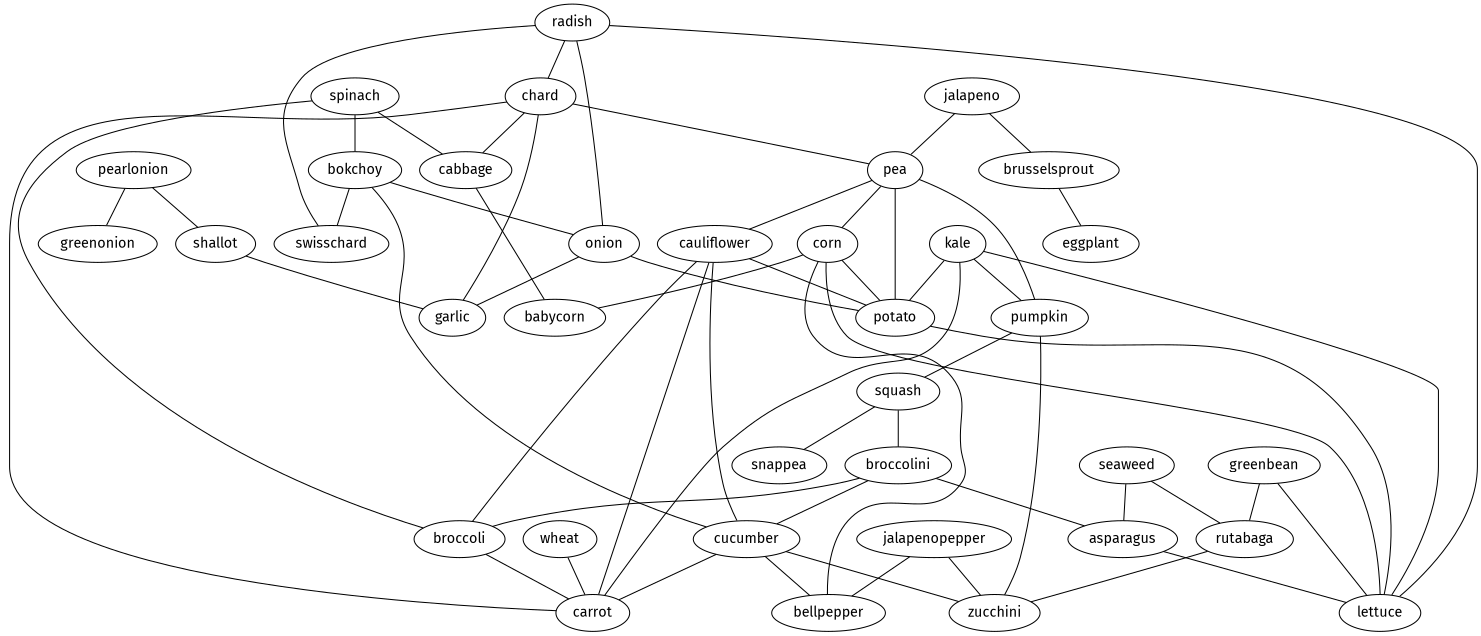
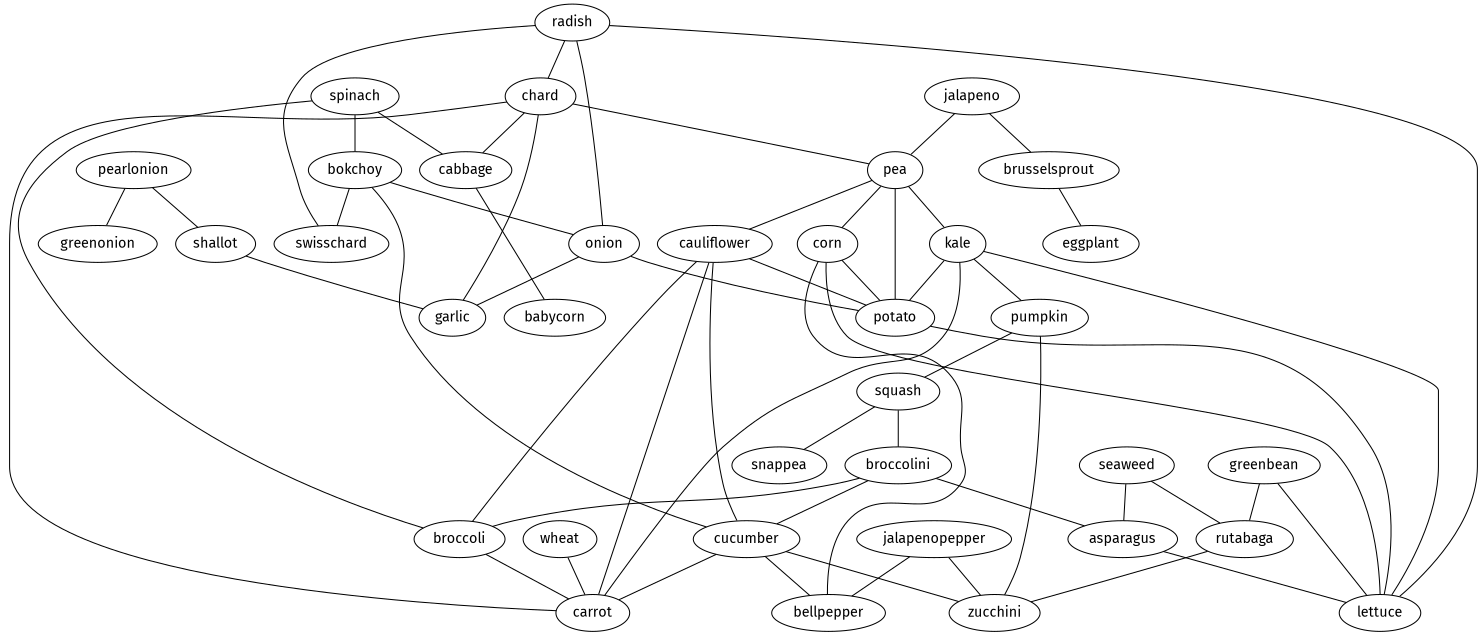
edge "pea" -- "pumpkin": now "pea" -- "kale"
edge "corn" -- "babycorn": removed
